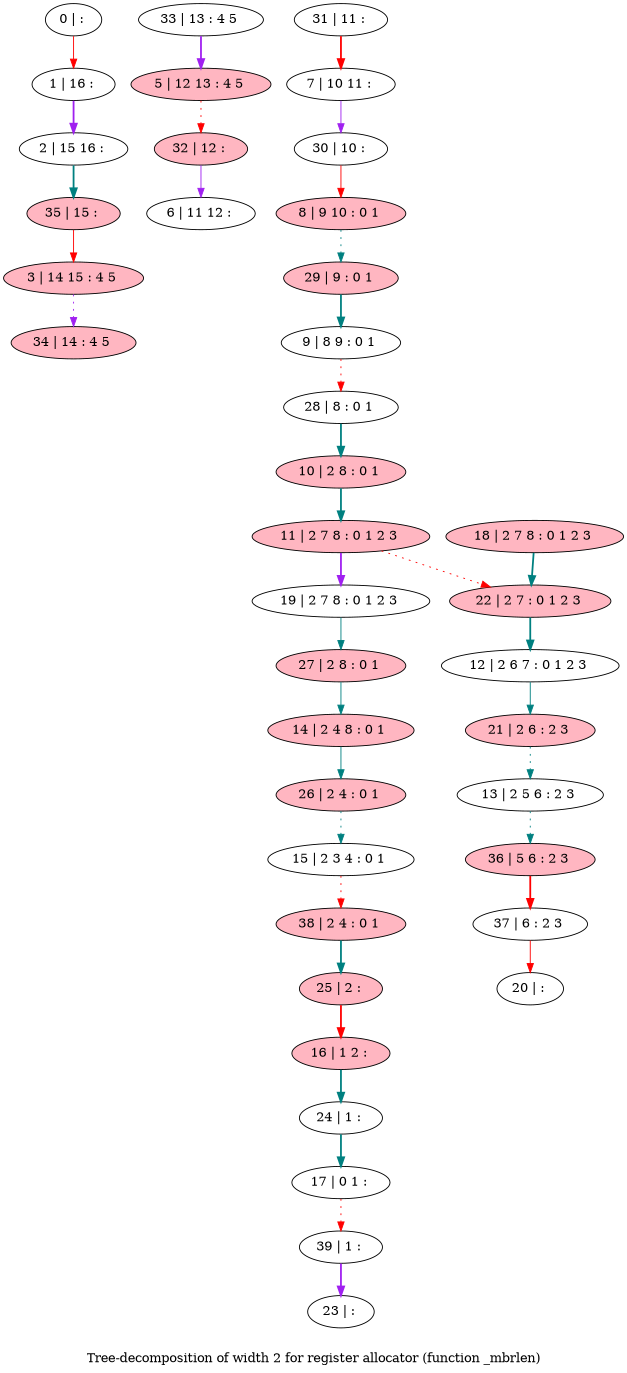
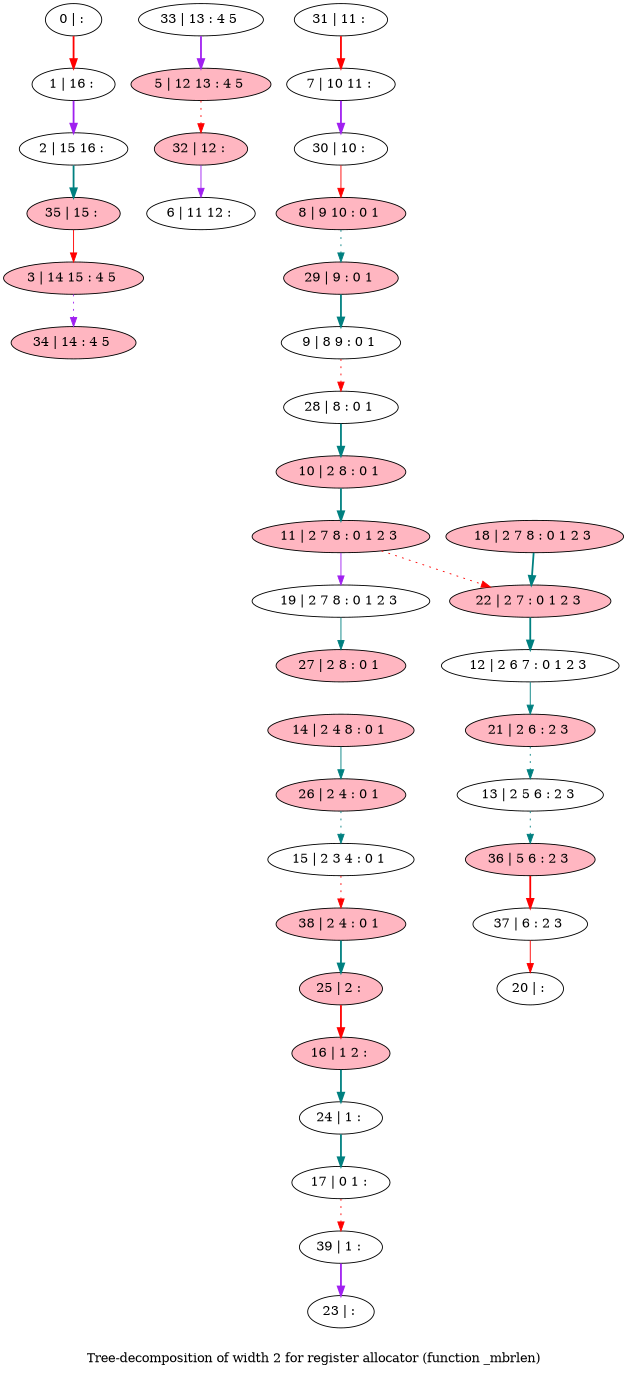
edge "0 | :" -> "1 | 16 :": style solid -> bold
edge "7 | 10 11 :" -> "30 | 10 :": style solid -> bold
edge "11 | 2 7 8 : 0 1 2 3" -> "19 | 2 7 8 : 0 1 2 3": style bold -> solid
edge "27 | 2 8 : 0 1" -> "14 | 2 4 8 : 0 1": removed
